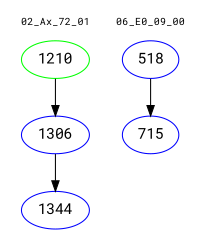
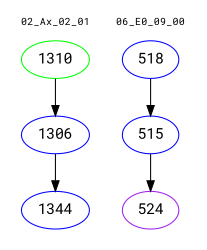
cluster "02_Ax_72_01": label "02_Ax_72_01" -> "02_Ax_02_01"
node "1210": label "1210" -> "1310"
node "715": label "715" -> "515"
node "524": added
